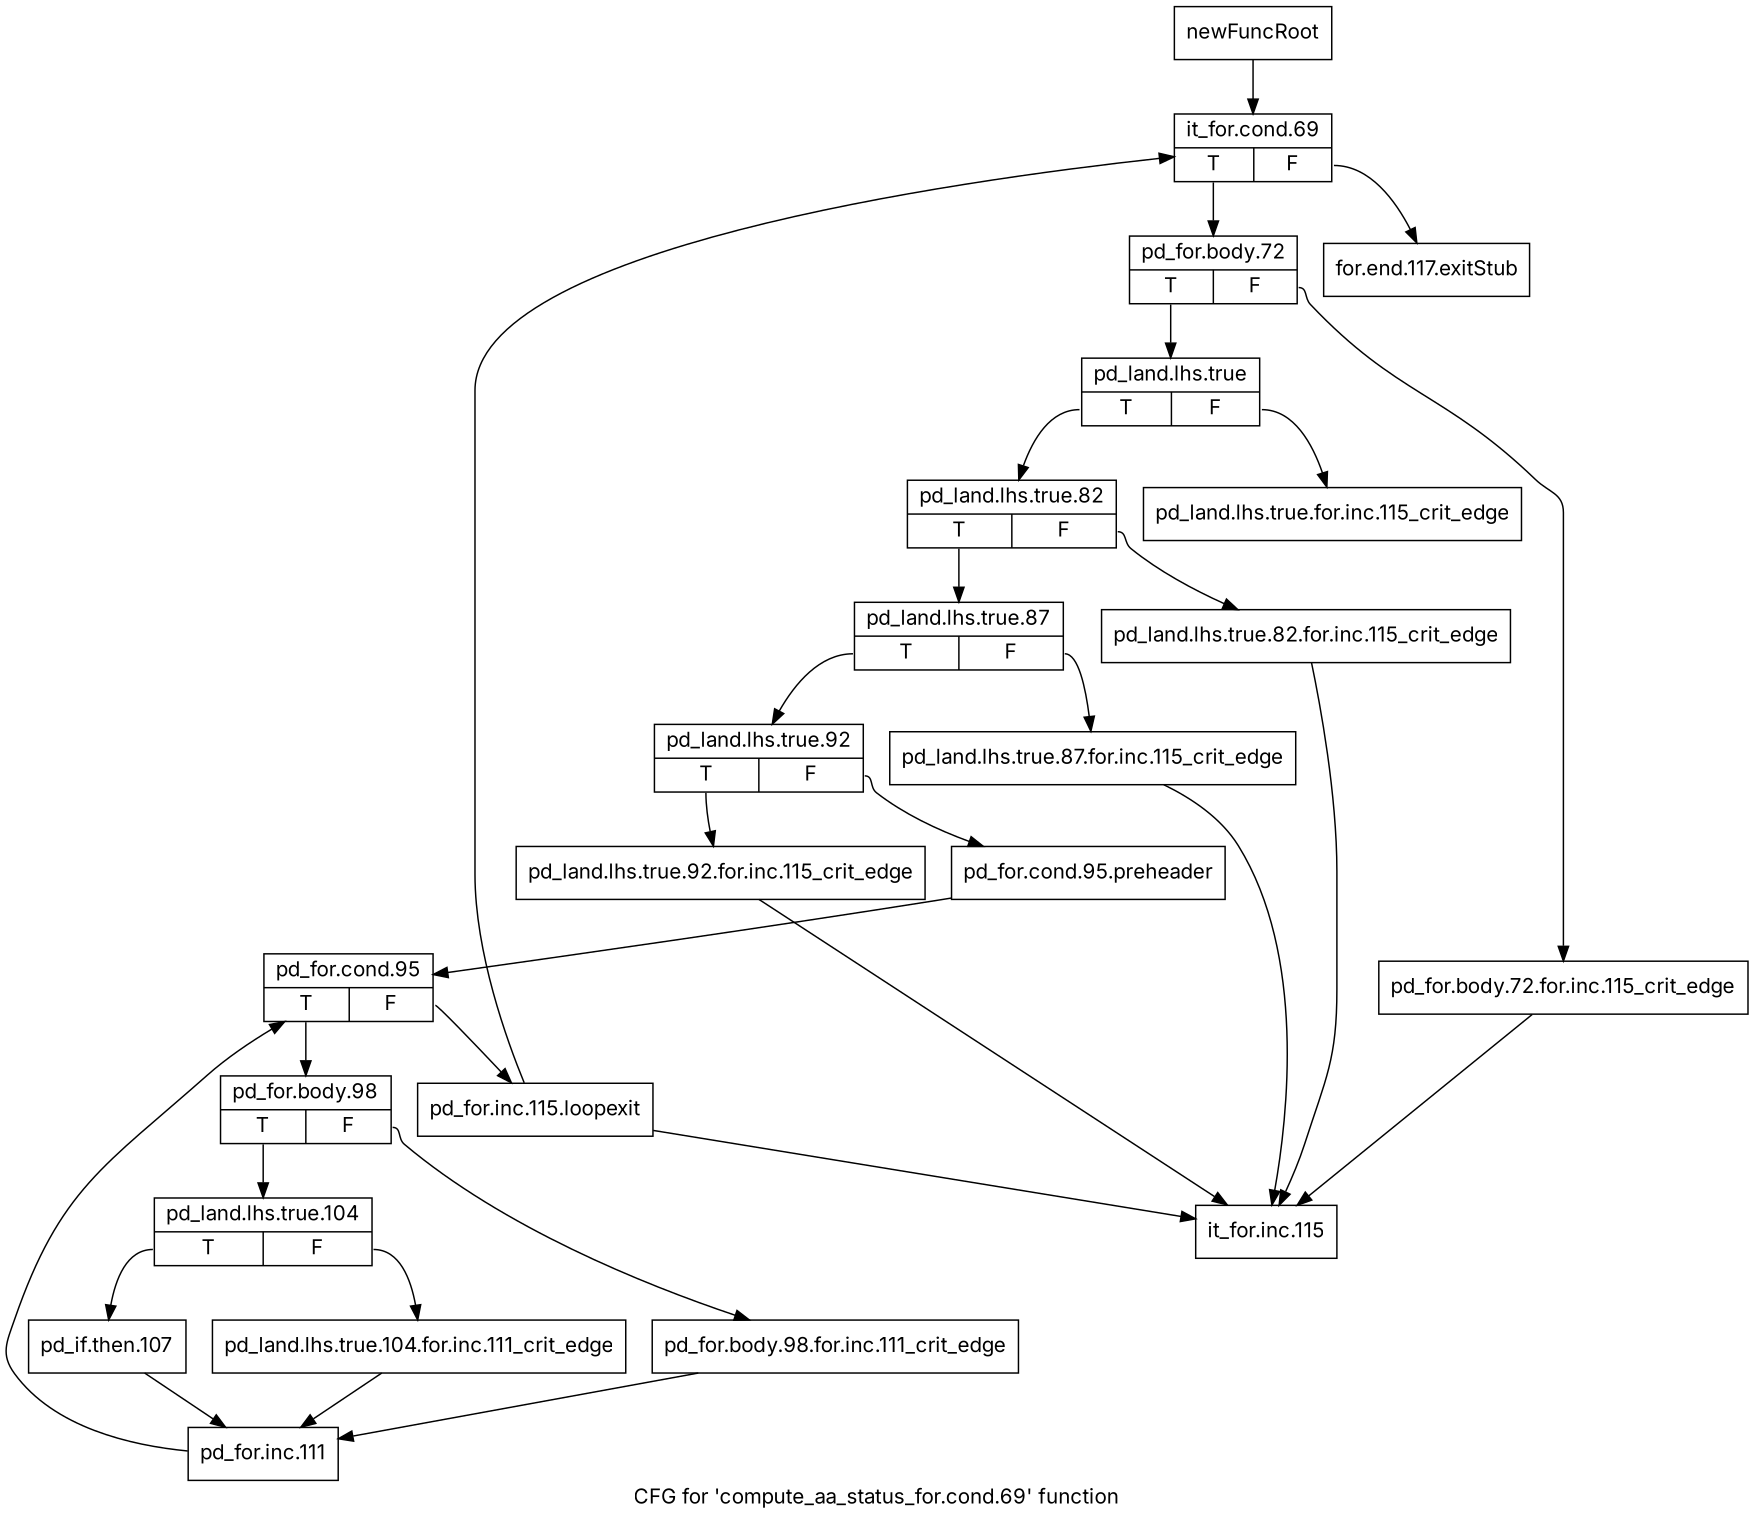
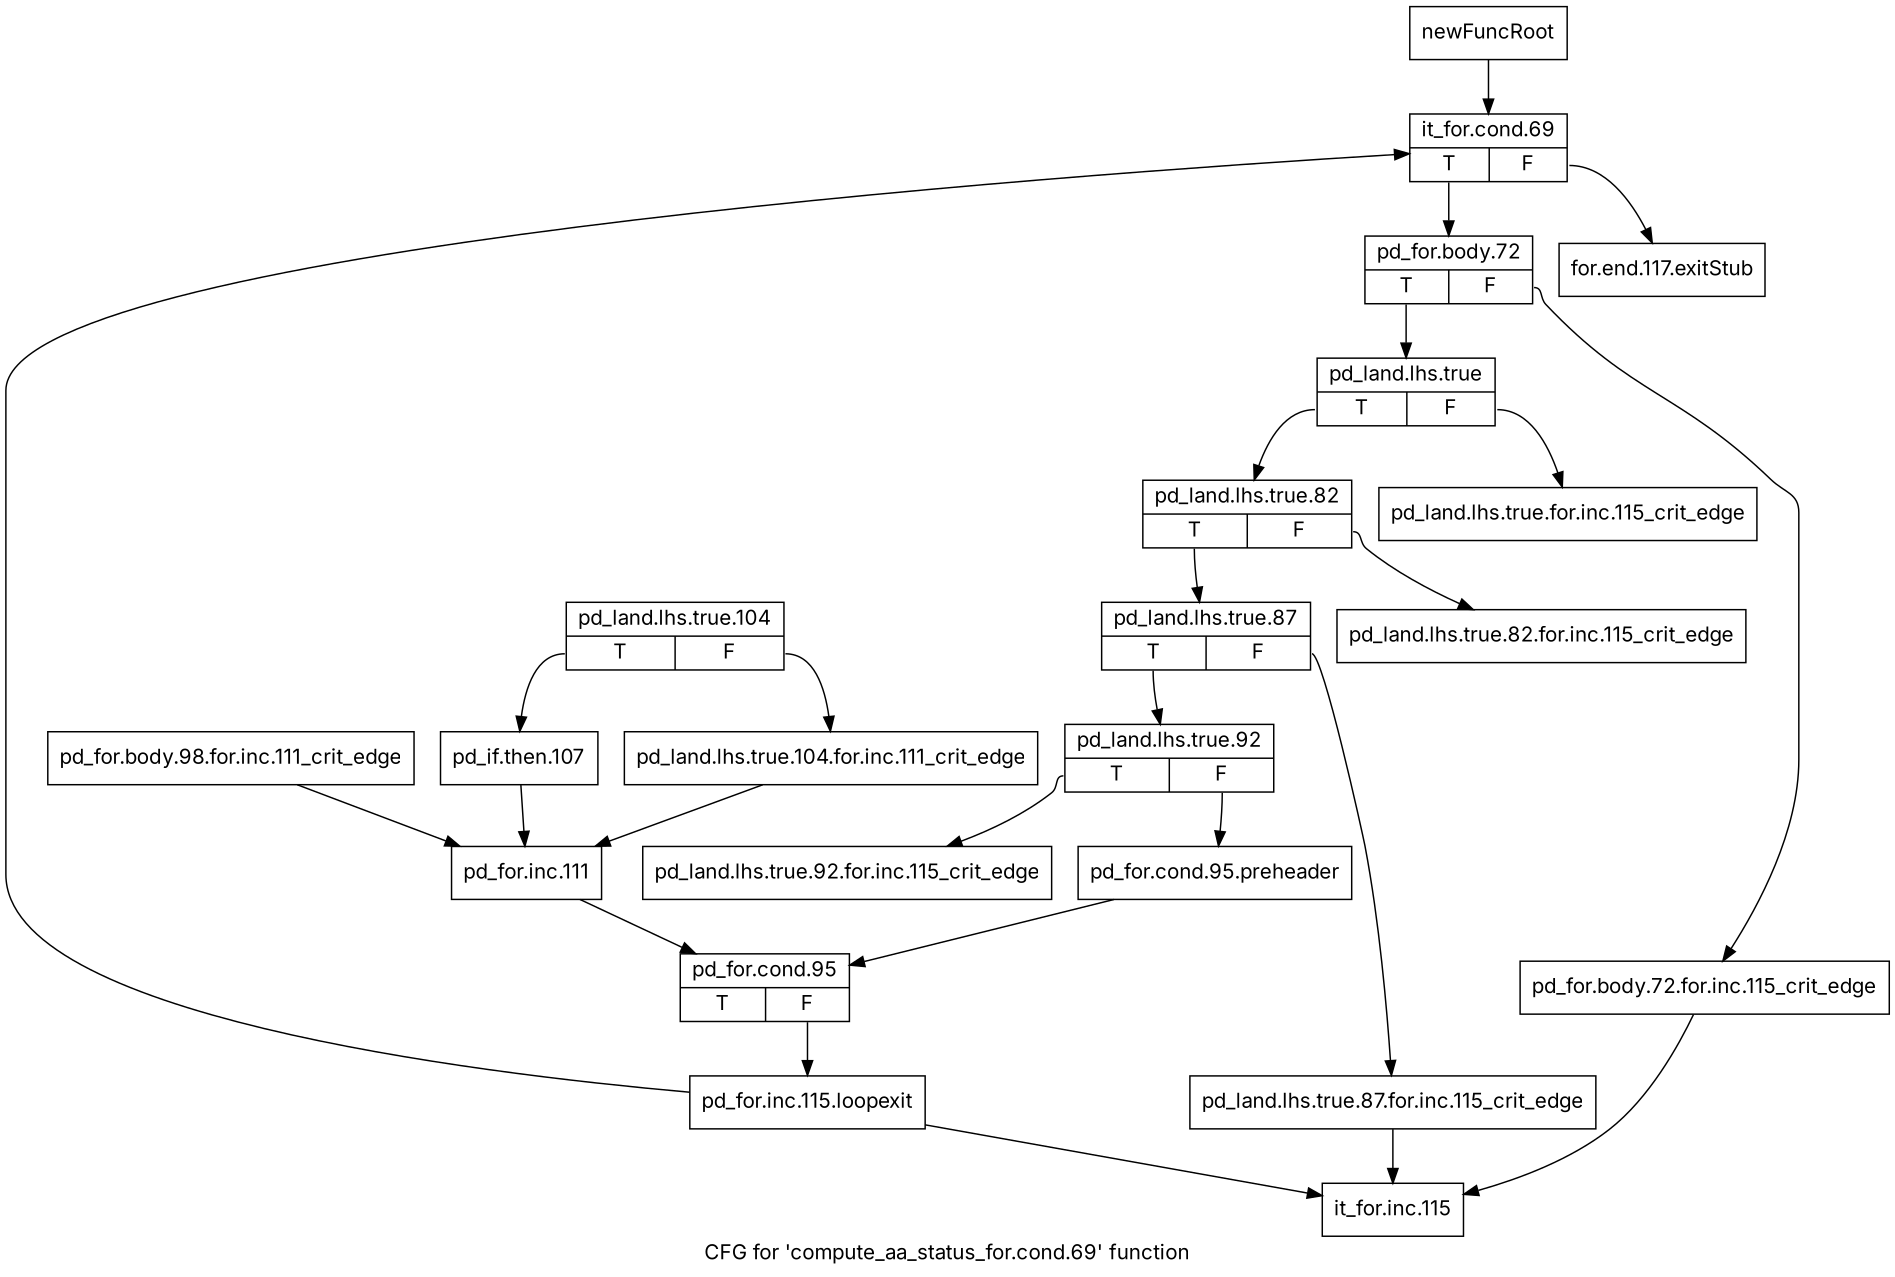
edge "pd_land.lhs.true.82.for.inc.115_crit_edge" -> "it_for.inc.115": removed
edge "pd_land.lhs.true.92.for.inc.115_crit_edge" -> "it_for.inc.115": removed
node "pd_for.body.98": removed
